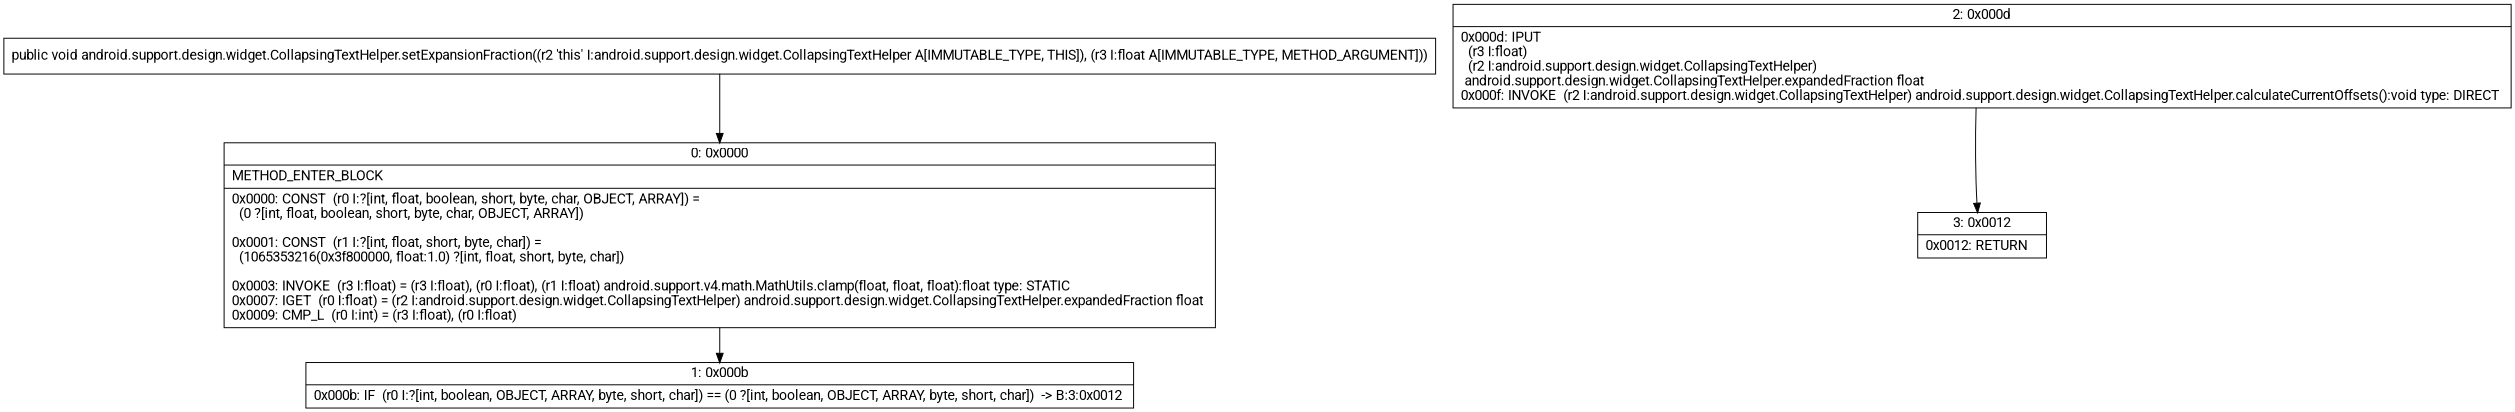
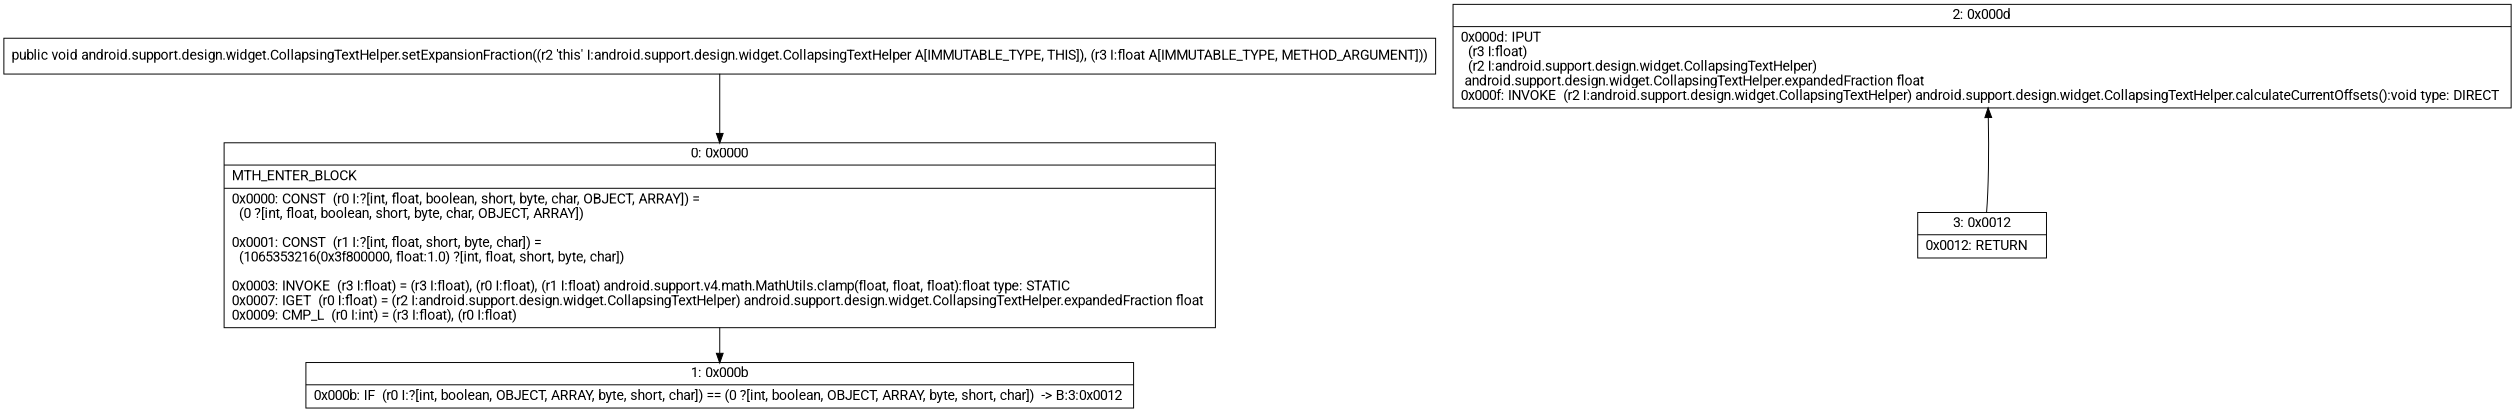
edge "2: 0x000d" -> "3: 0x0012": reversed
node "0: 0x0000": text "METHOD_ENTER_BLOCK" -> "MTH_ENTER_BLOCK"
